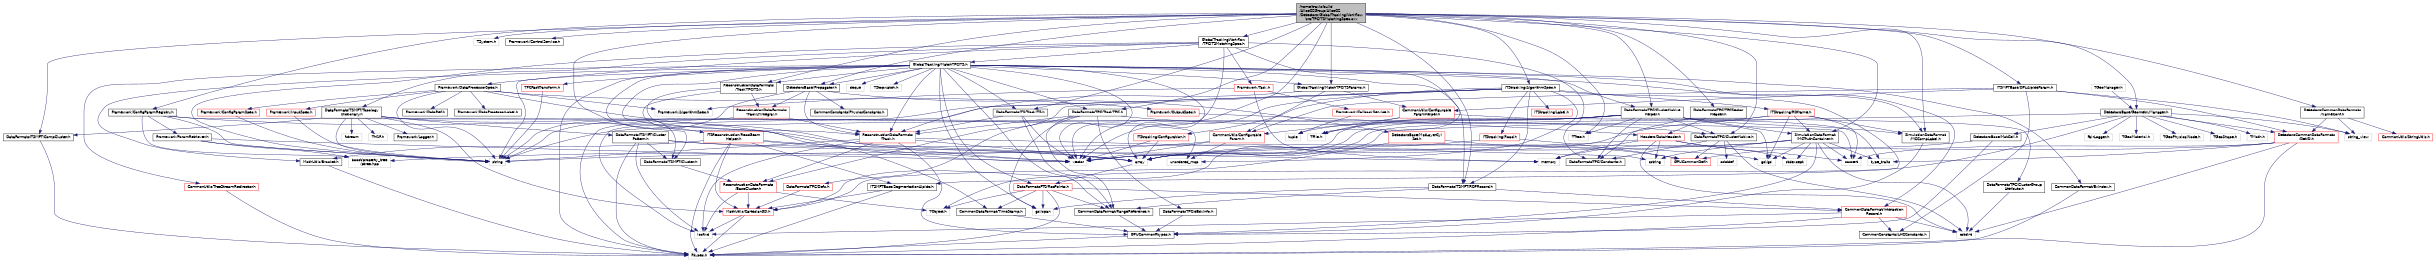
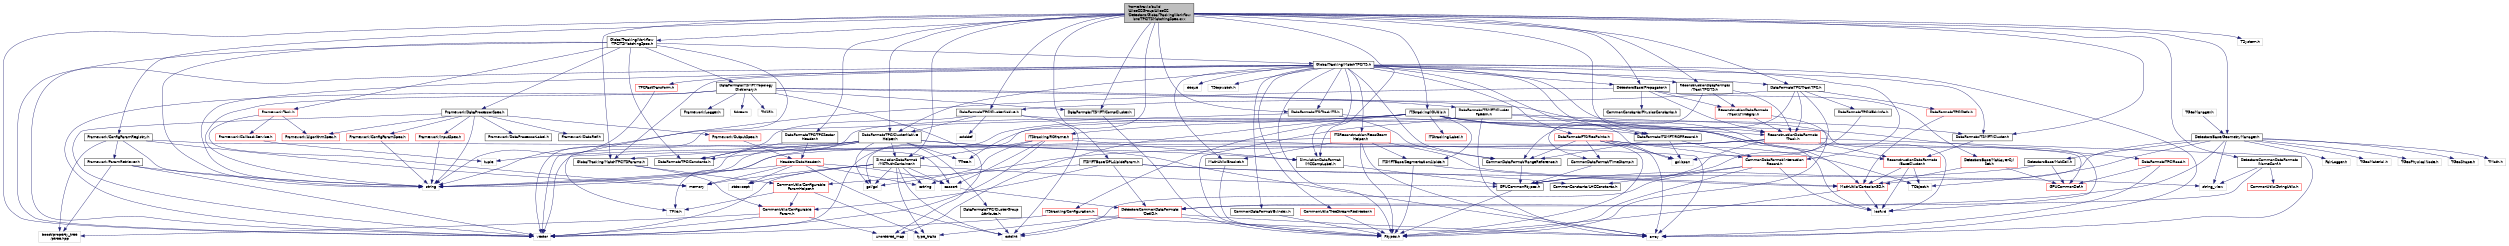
node "Framework/ControlService.h": removed
node "ITStracking/AlgorithmSpec.h": label "ITStracking/AlgorithmSpec.h" -> "ITStracking/IOUtils.h"
edge "GlobalTracking/MatchTPCITSParams.h" -> "ReconstructionDataFormats /Track.h": reversed
node "Framework/AlgorithmSpec.h": color grey75 -> red
edge "DataFormatsTPC/ClusterNative Helper.h" -> "DataFormatsTPC/ClusterNative.h": reversed
node "ITStracking/Road.h": label "ITStracking/Road.h" -> "DataFormatsTPC/Road.h"
edge "DetectorsCommonDataFormats /DetID.h" -> "cassert": reversed
edge "array" -> "DataFormatsFT0/RecPoints.h": reversed
